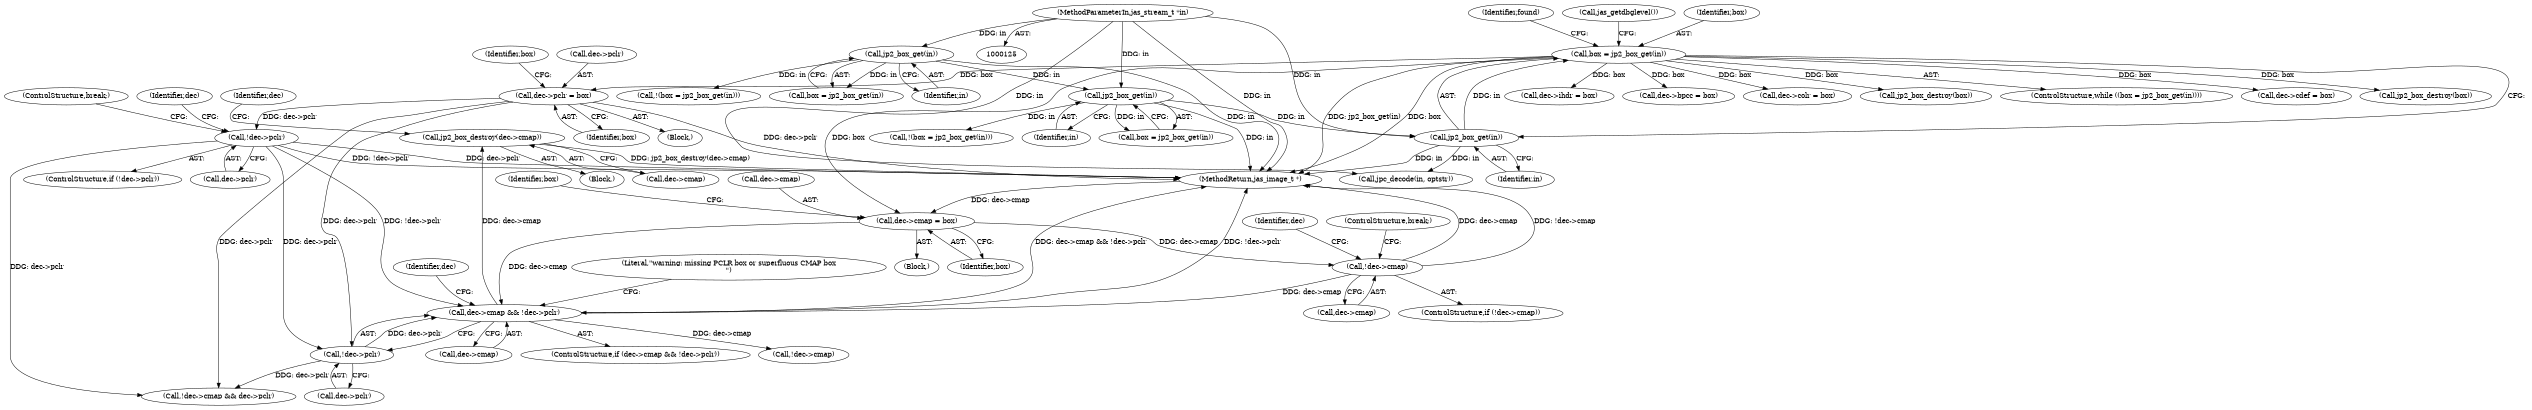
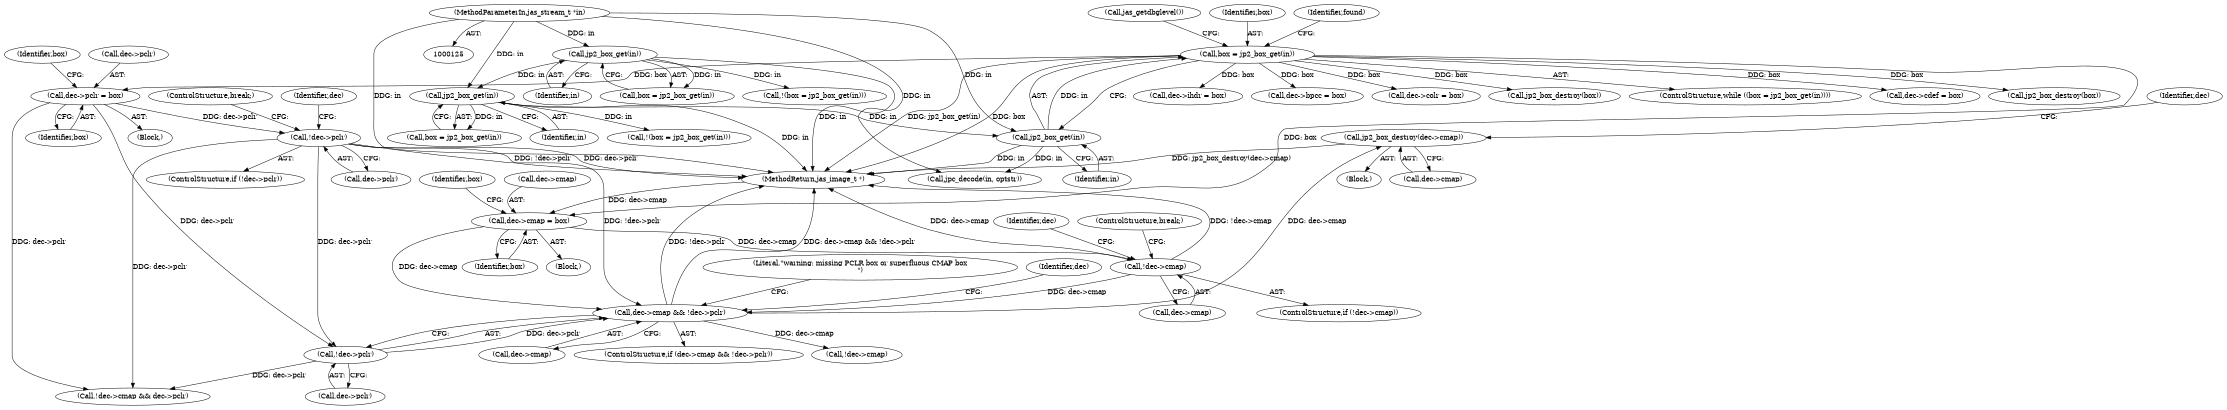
edge "(Call,dec->pclr = box)" -> "(MethodReturn,jas_image_t *)": removed, label "DDG: dec->pclr"
